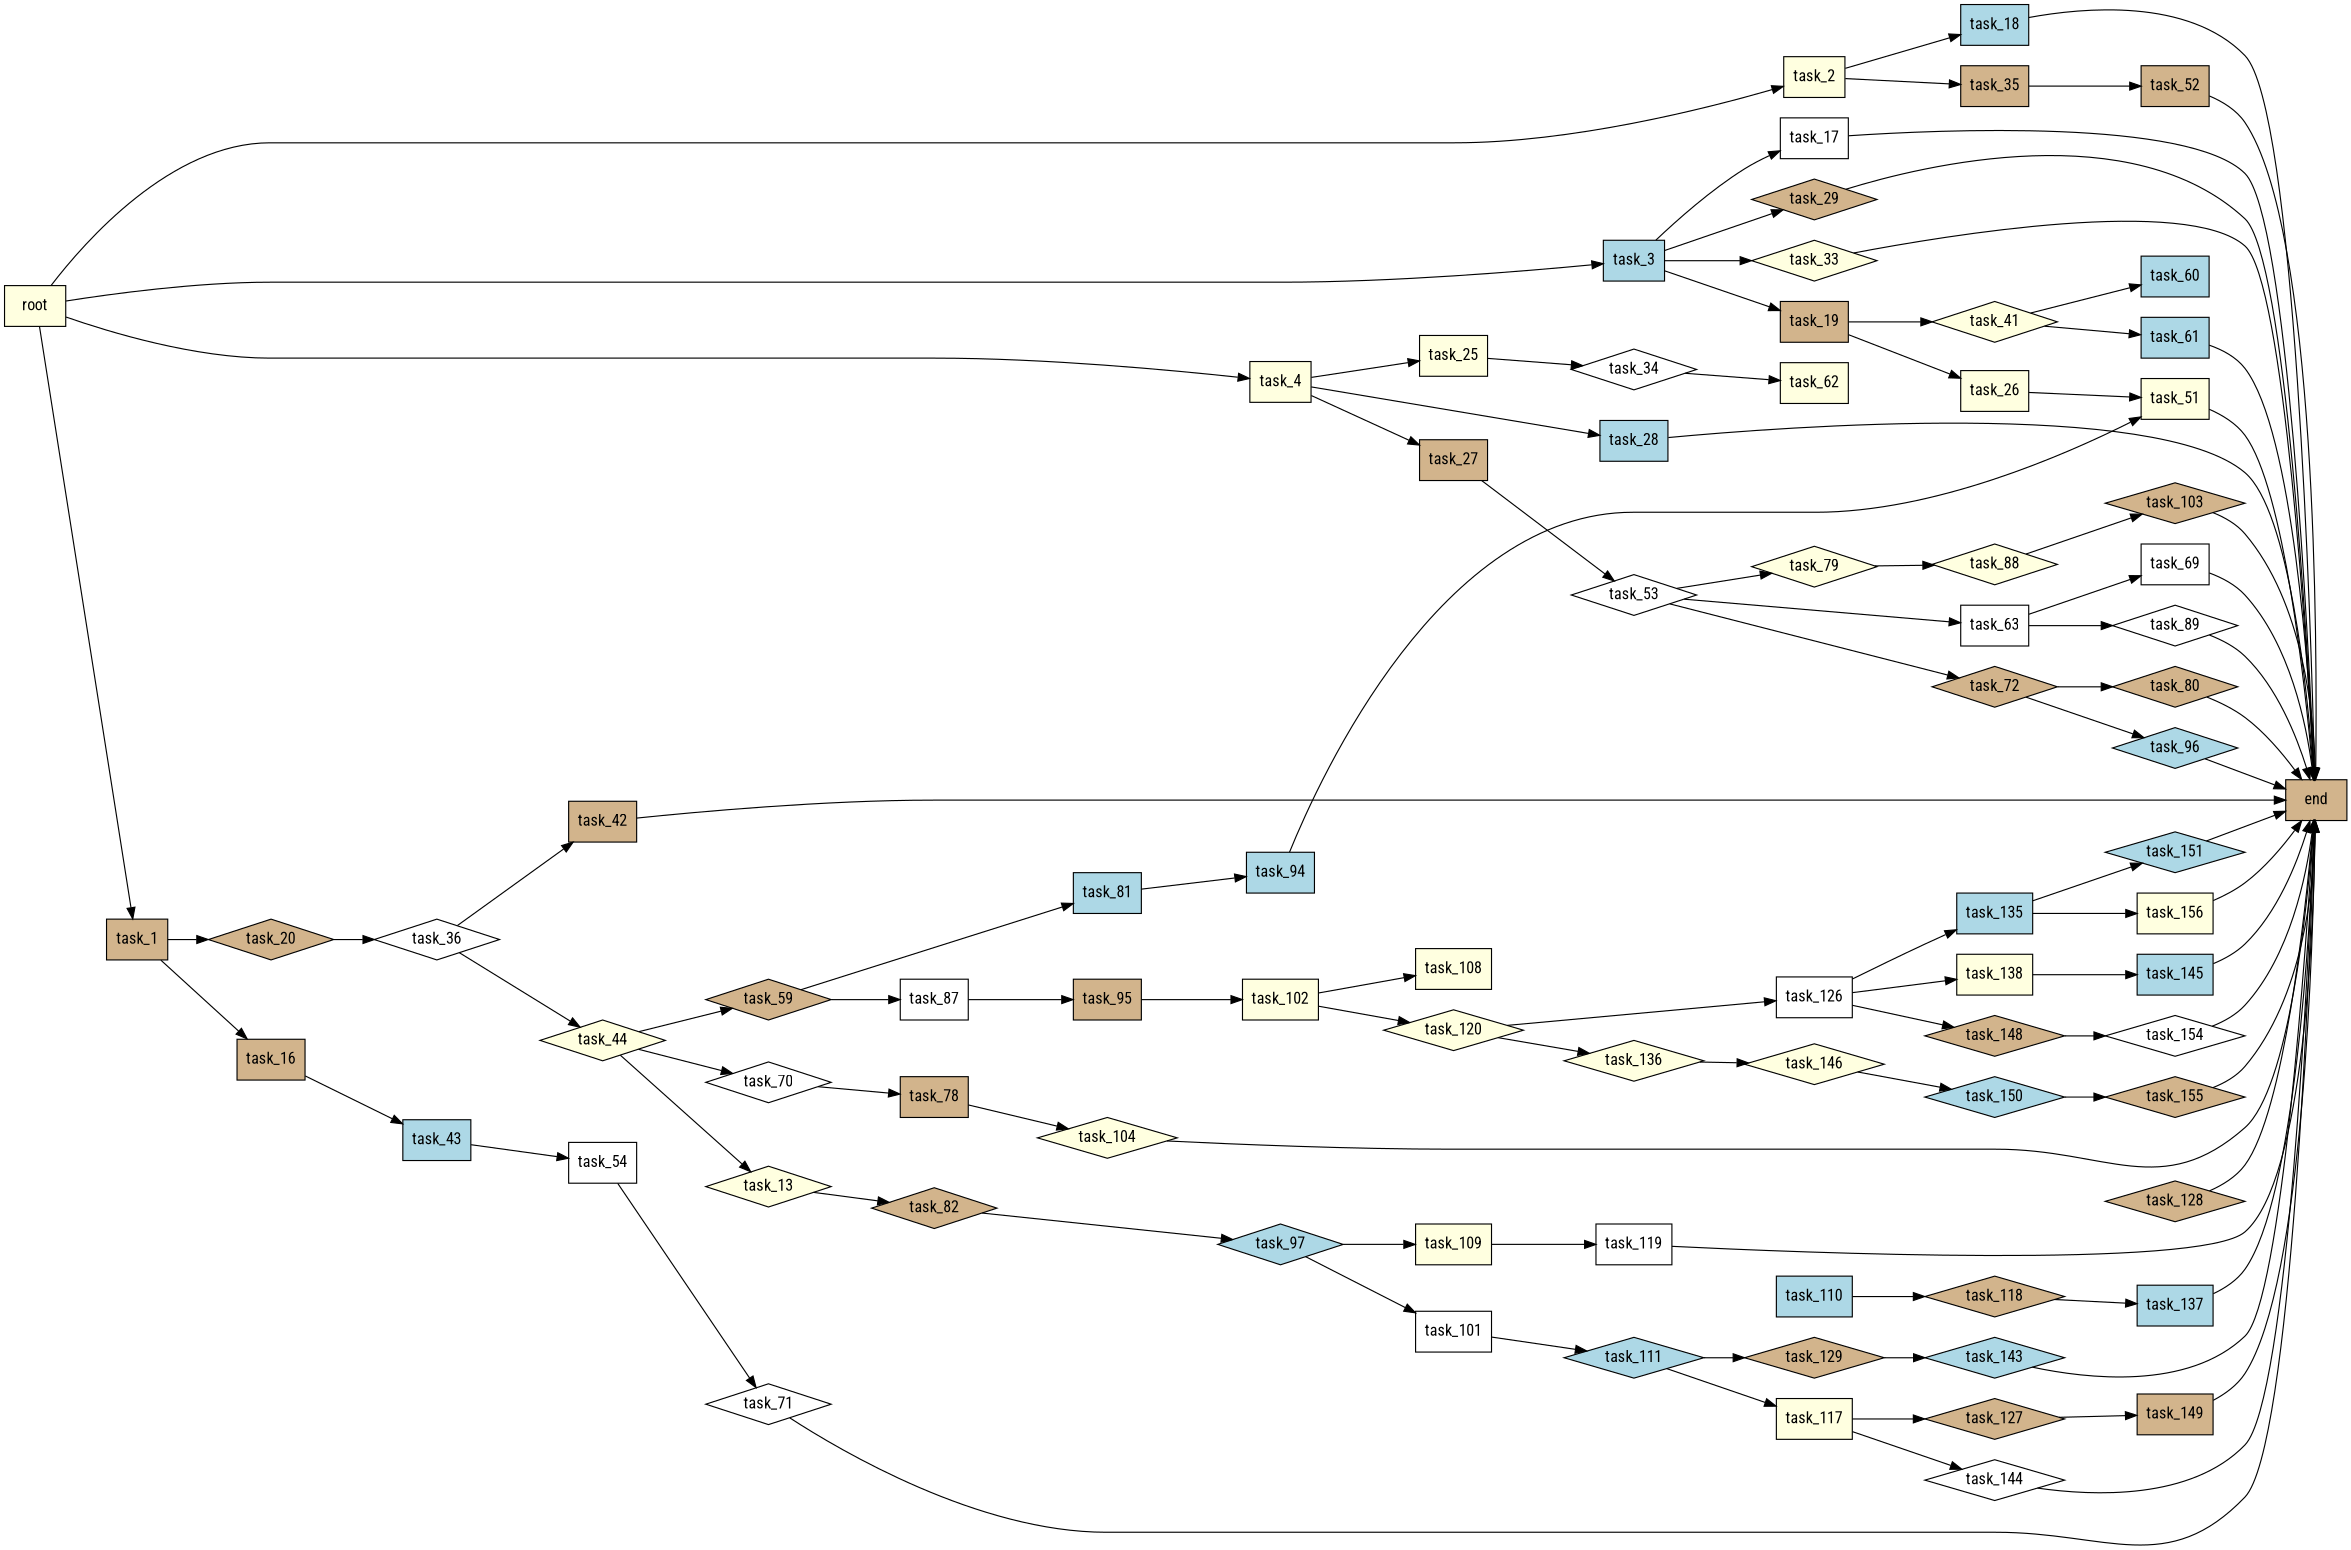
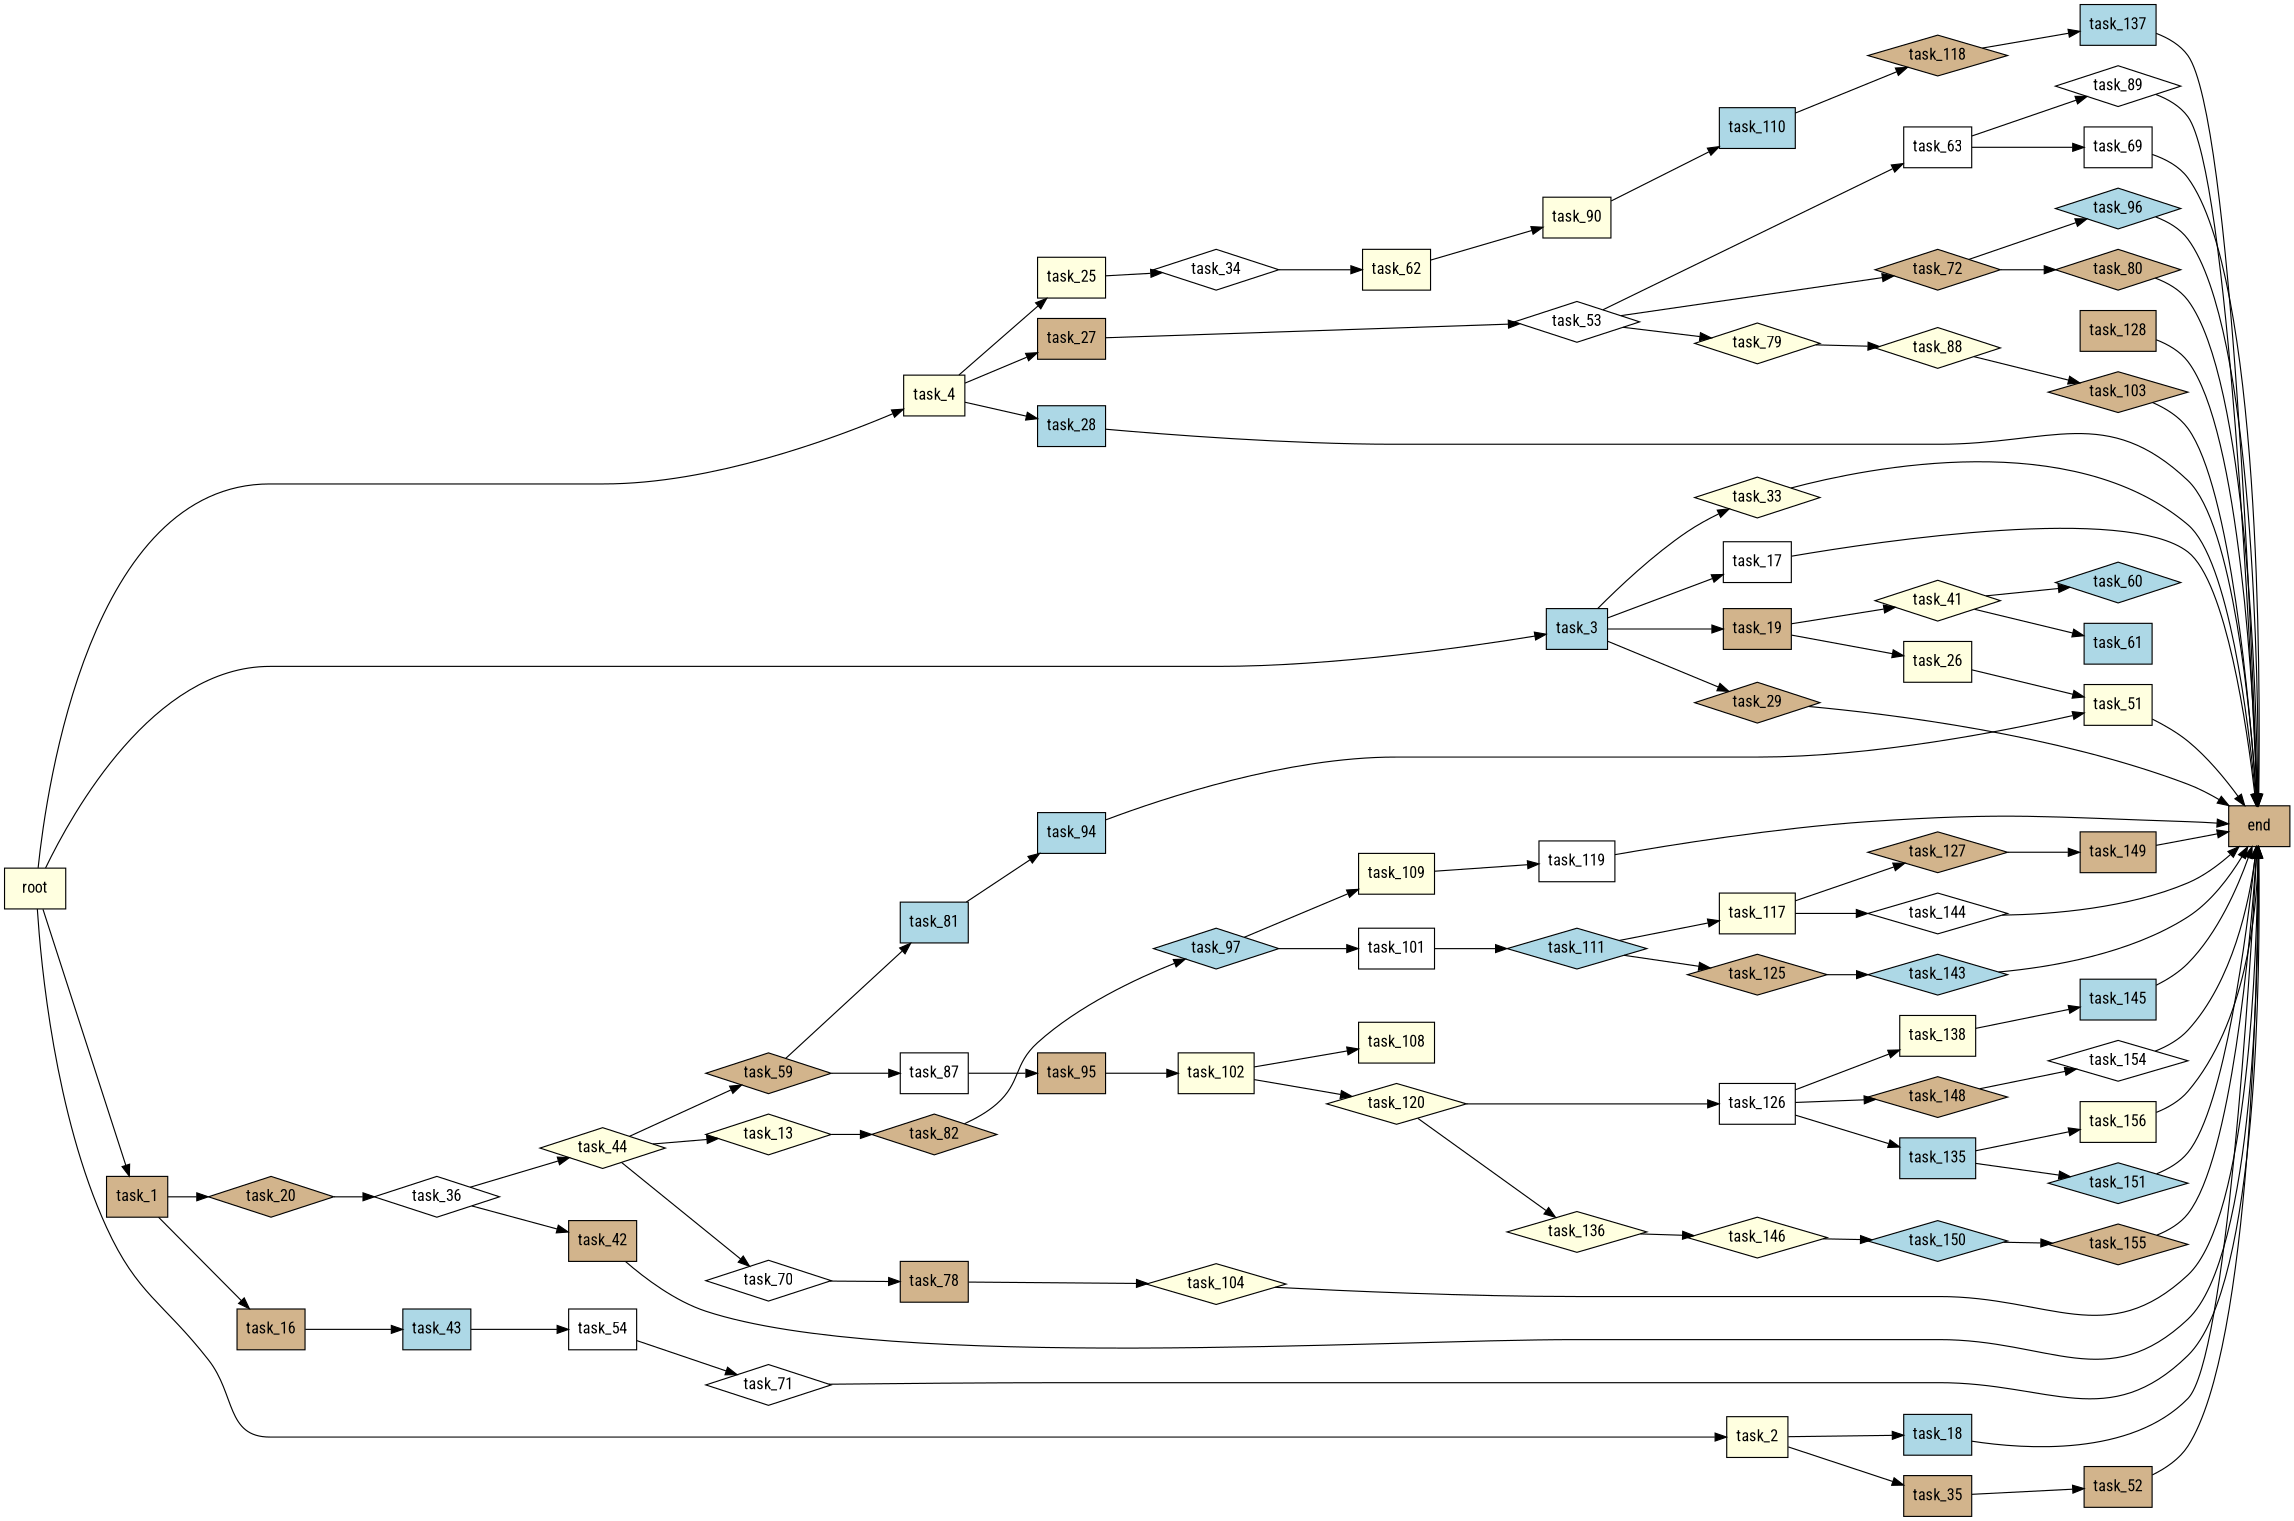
node "task_90": added
node "task_60": shape box -> diamond
edge "task_61" -> "end": removed
node "task_128": shape diamond -> box
node "task_129": label "task_129" -> "task_125"
